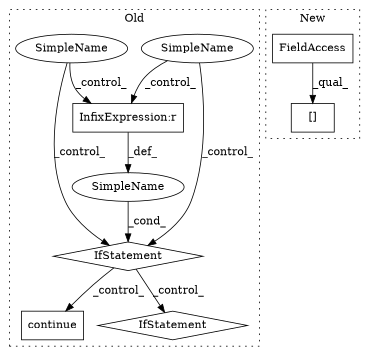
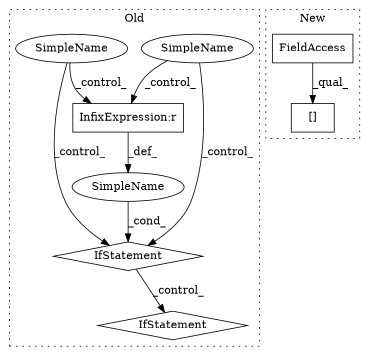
node "continue": removed
